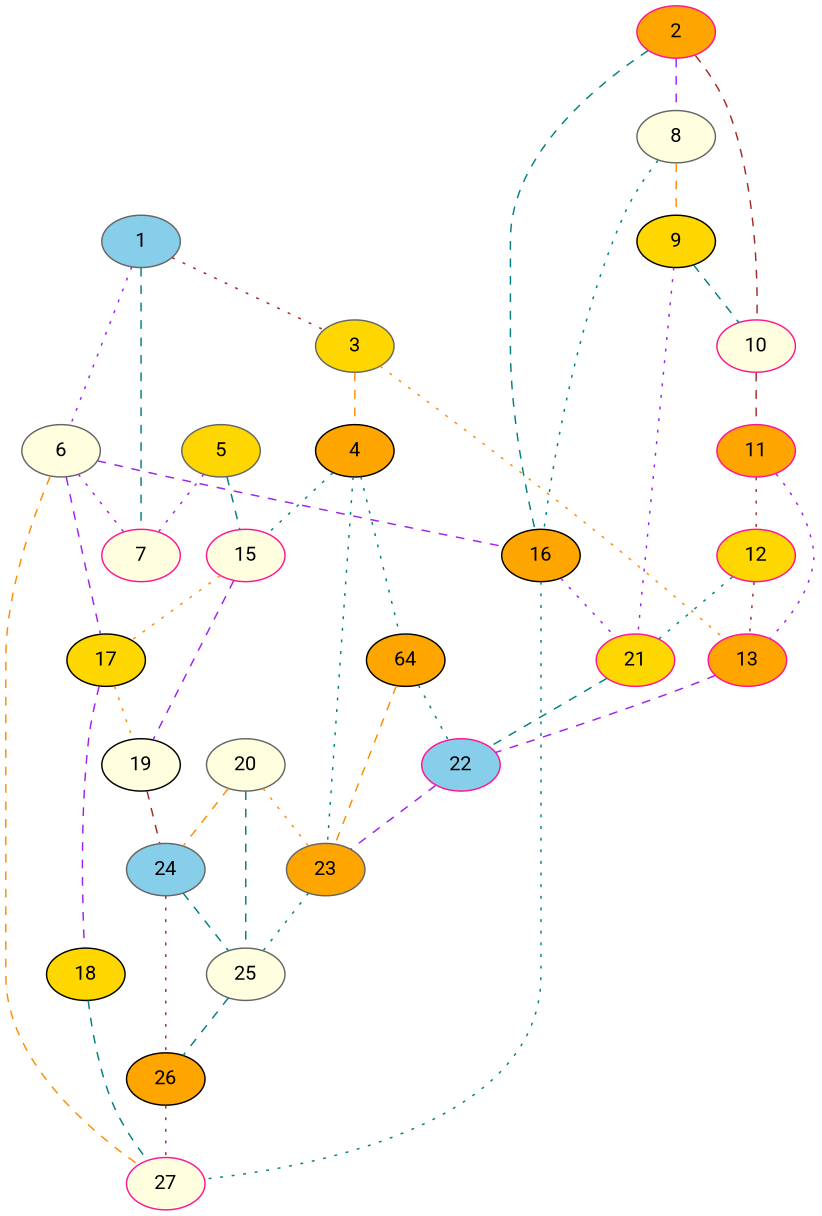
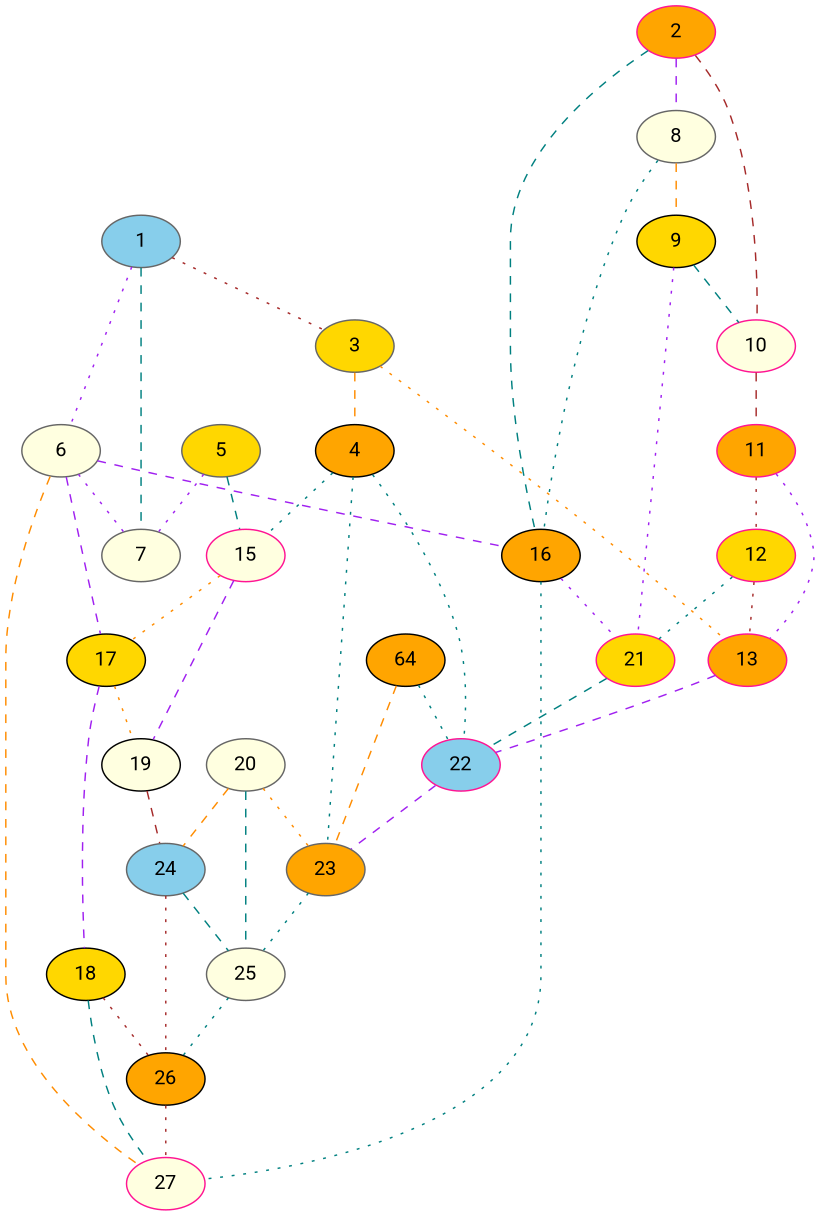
node "7": color deeppink -> gray40
edge "4" -- "64": now "4" -- "22"
edge "18" -- "26": added
edge "25" -- "26": style dashed -> dotted
